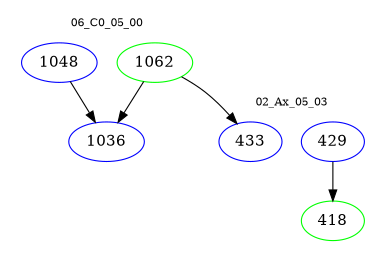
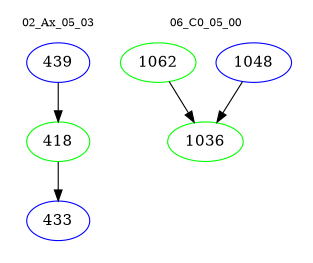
edge "1062" -> "433": now "418" -> "433"
node "1036": color blue -> green
node "429": label "429" -> "439"
